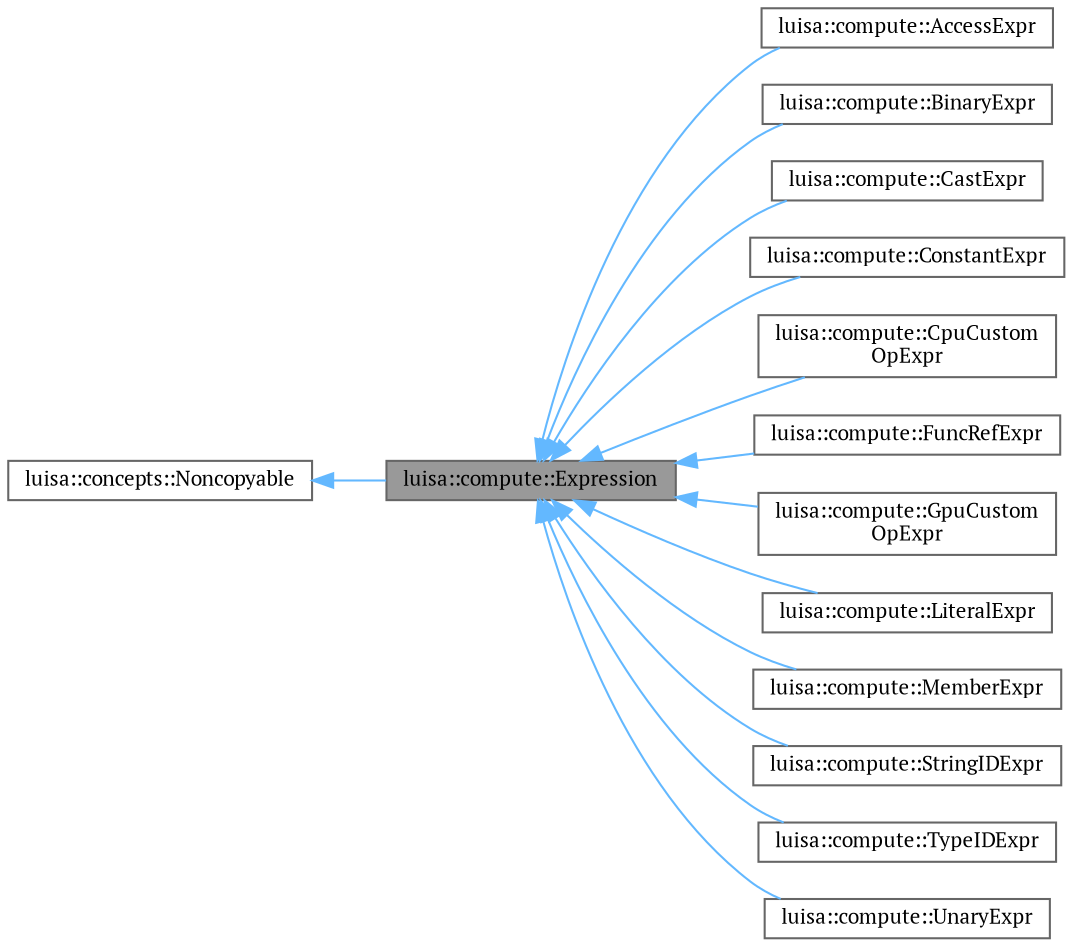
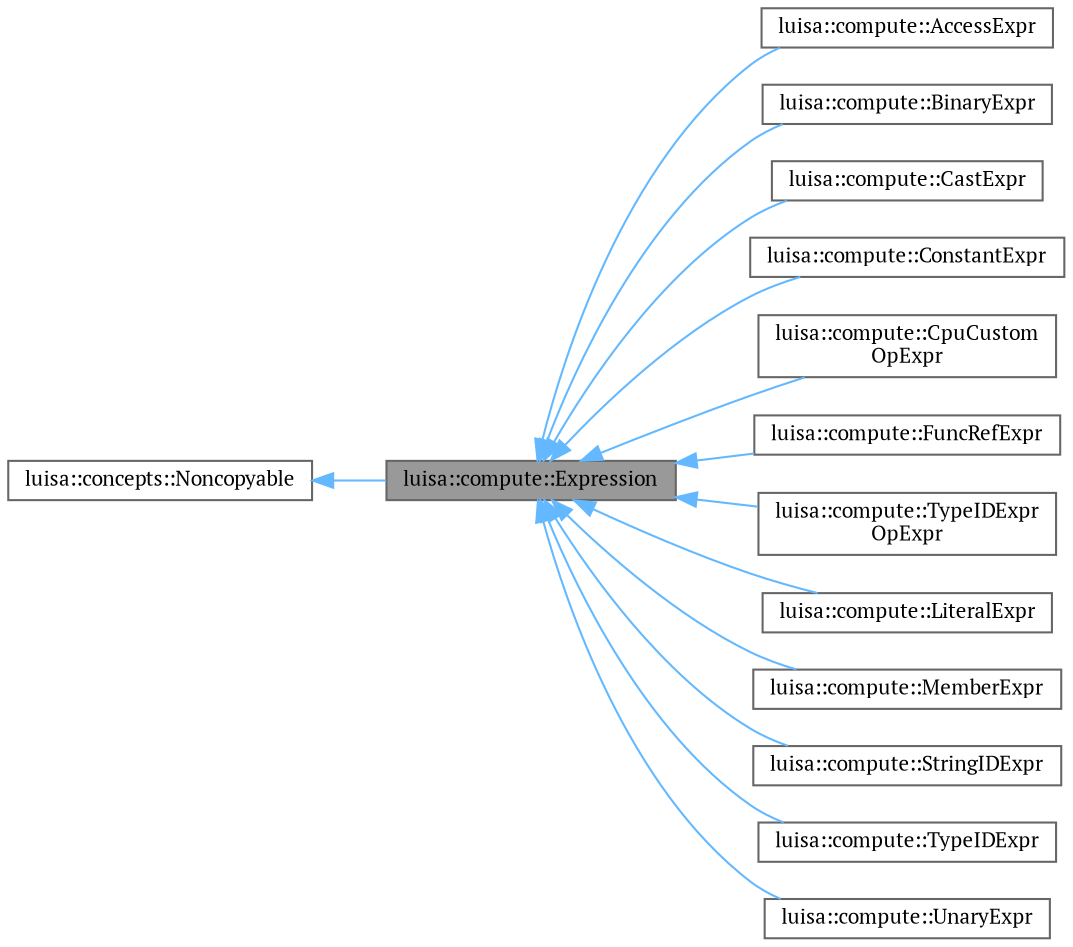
node "luisa::compute::GpuCustom OpExpr": label "luisa::compute::GpuCustom OpExpr" -> "luisa::compute::TypeIDExpr OpExpr"
